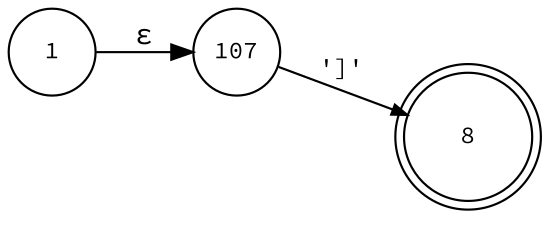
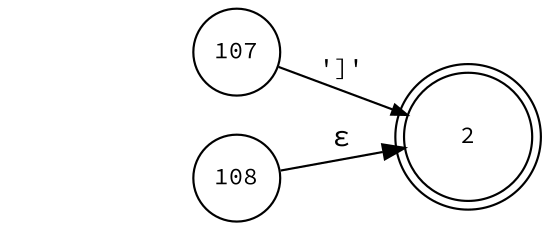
node "1": removed
node "8": label "8" -> "2"
node "108": added
